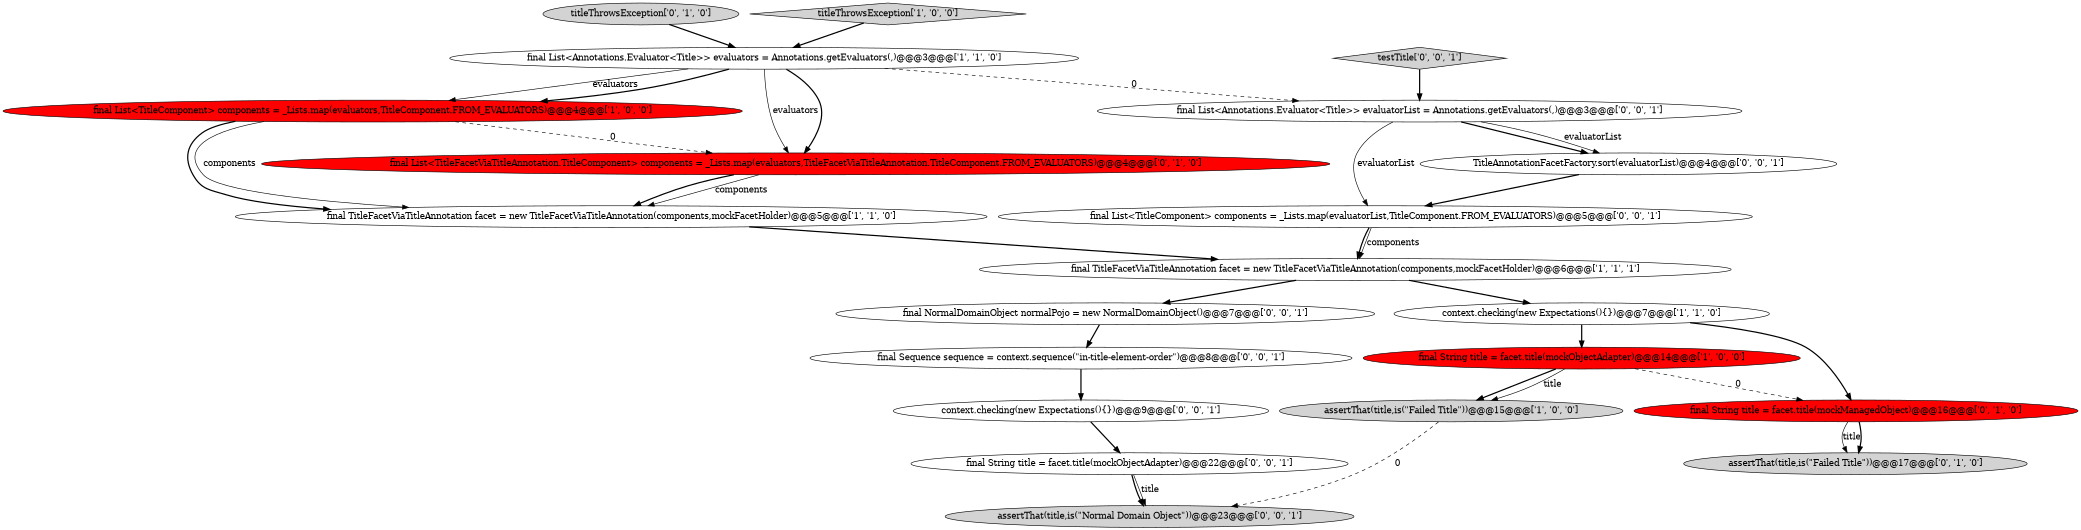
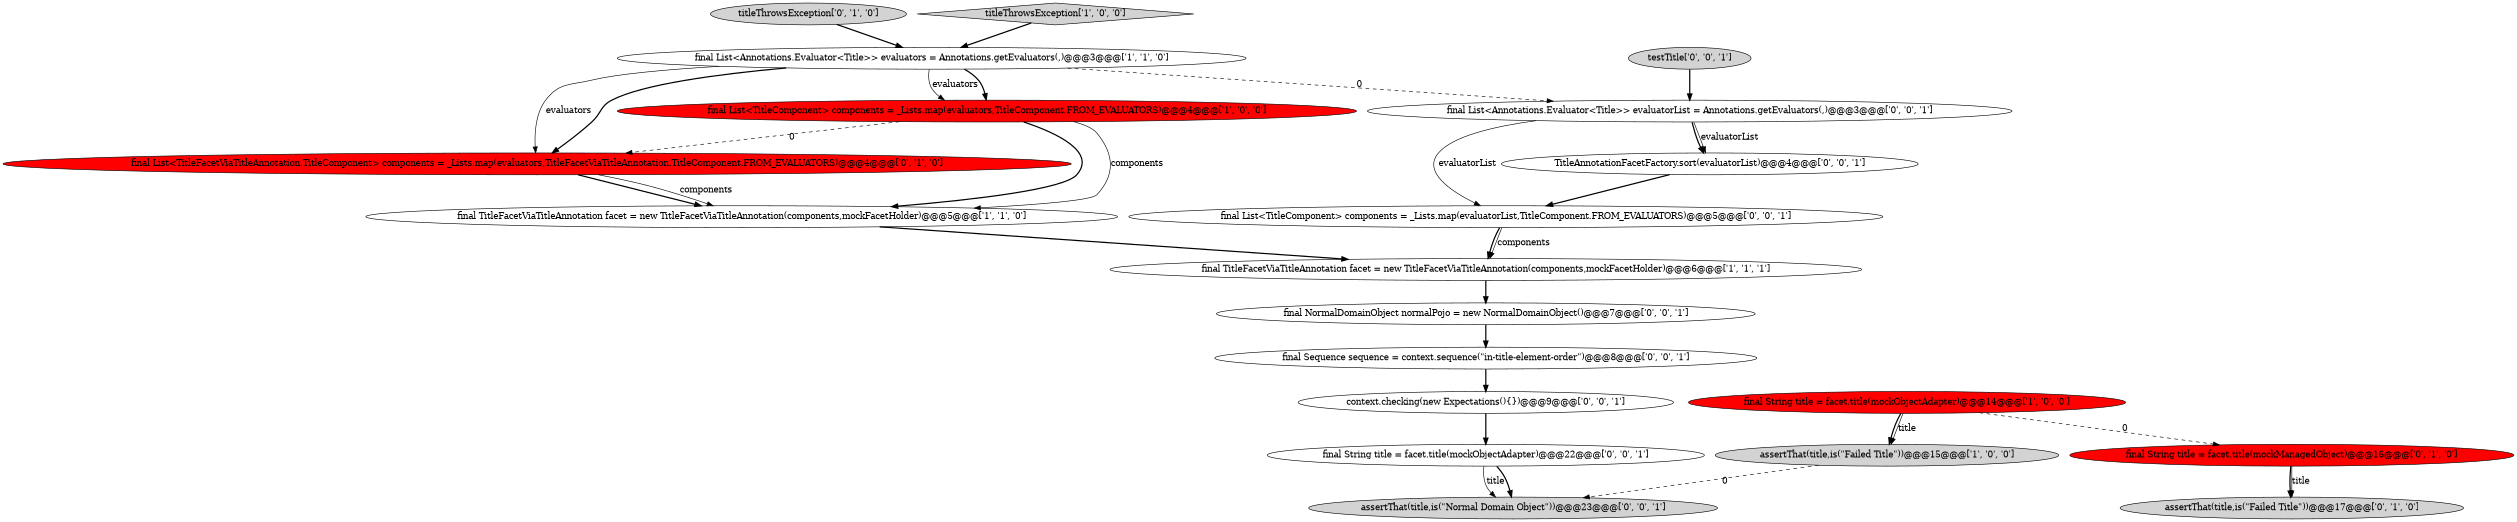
node "testTitle['0', '0', '1']": shape diamond -> ellipse
node "context.checking(new Expectations(){})@@@7@@@['1', '1', '0']": removed
